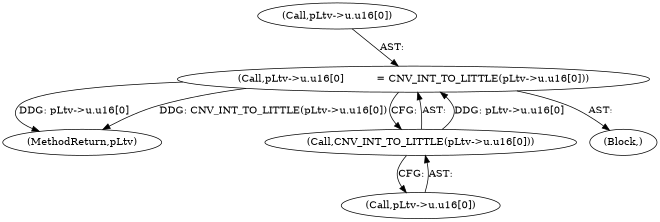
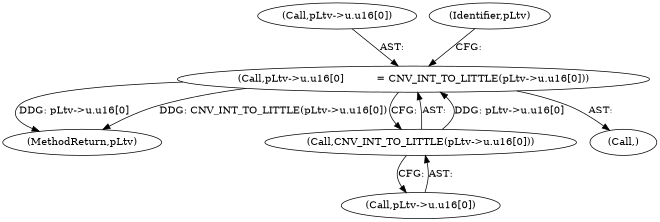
node "(Identifier,pLtv)": added
node "(Block,)": label "(Block,)" -> "(Call,)"
